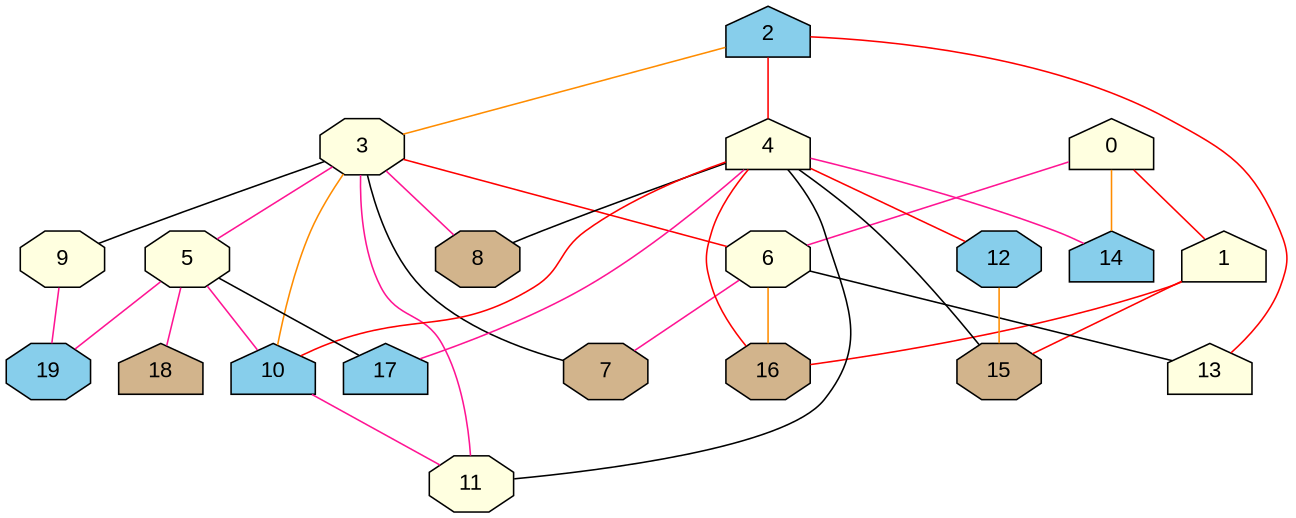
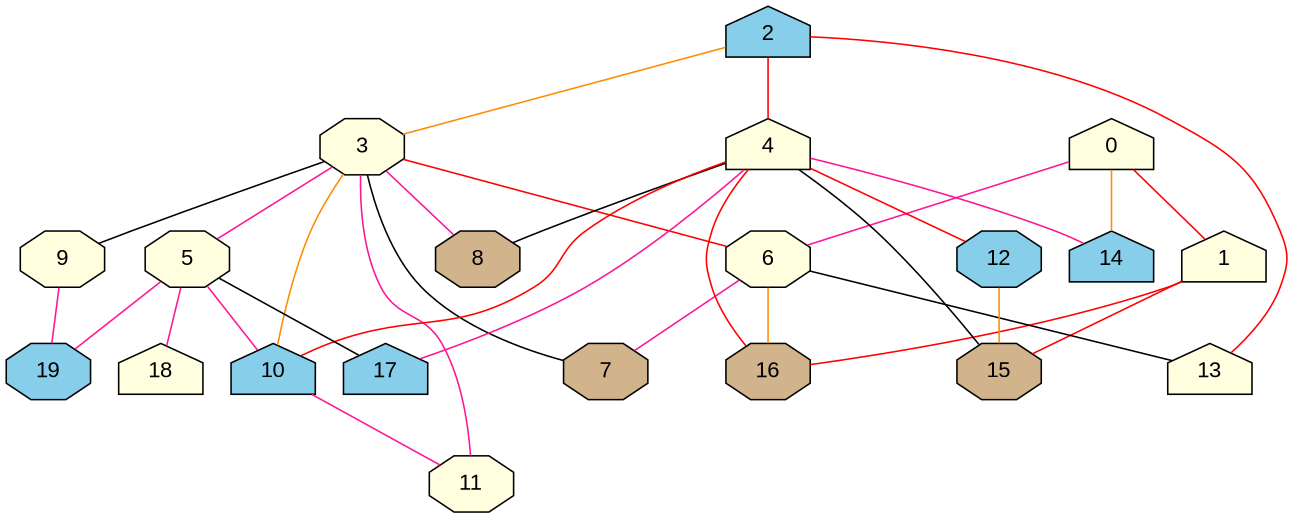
node "18": fillcolor tan -> lightyellow
edge "4" -- "11": removed
